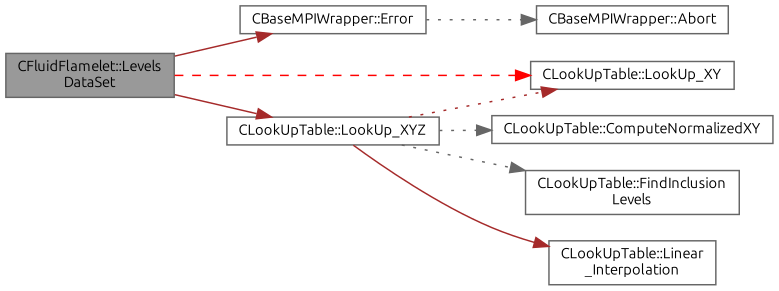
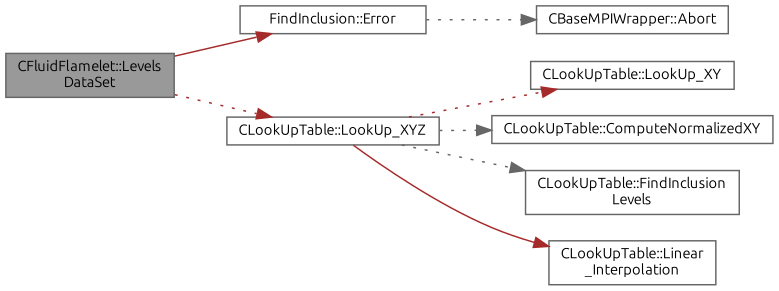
node "CBaseMPIWrapper::Error": label "CBaseMPIWrapper::Error" -> "FindInclusion::Error"
edge "CFluidFlamelet::Levels DataSet" -> "CLookUpTable::LookUp_XY": removed
edge "CFluidFlamelet::Levels DataSet" -> "CLookUpTable::LookUp_XYZ": style solid -> dotted
